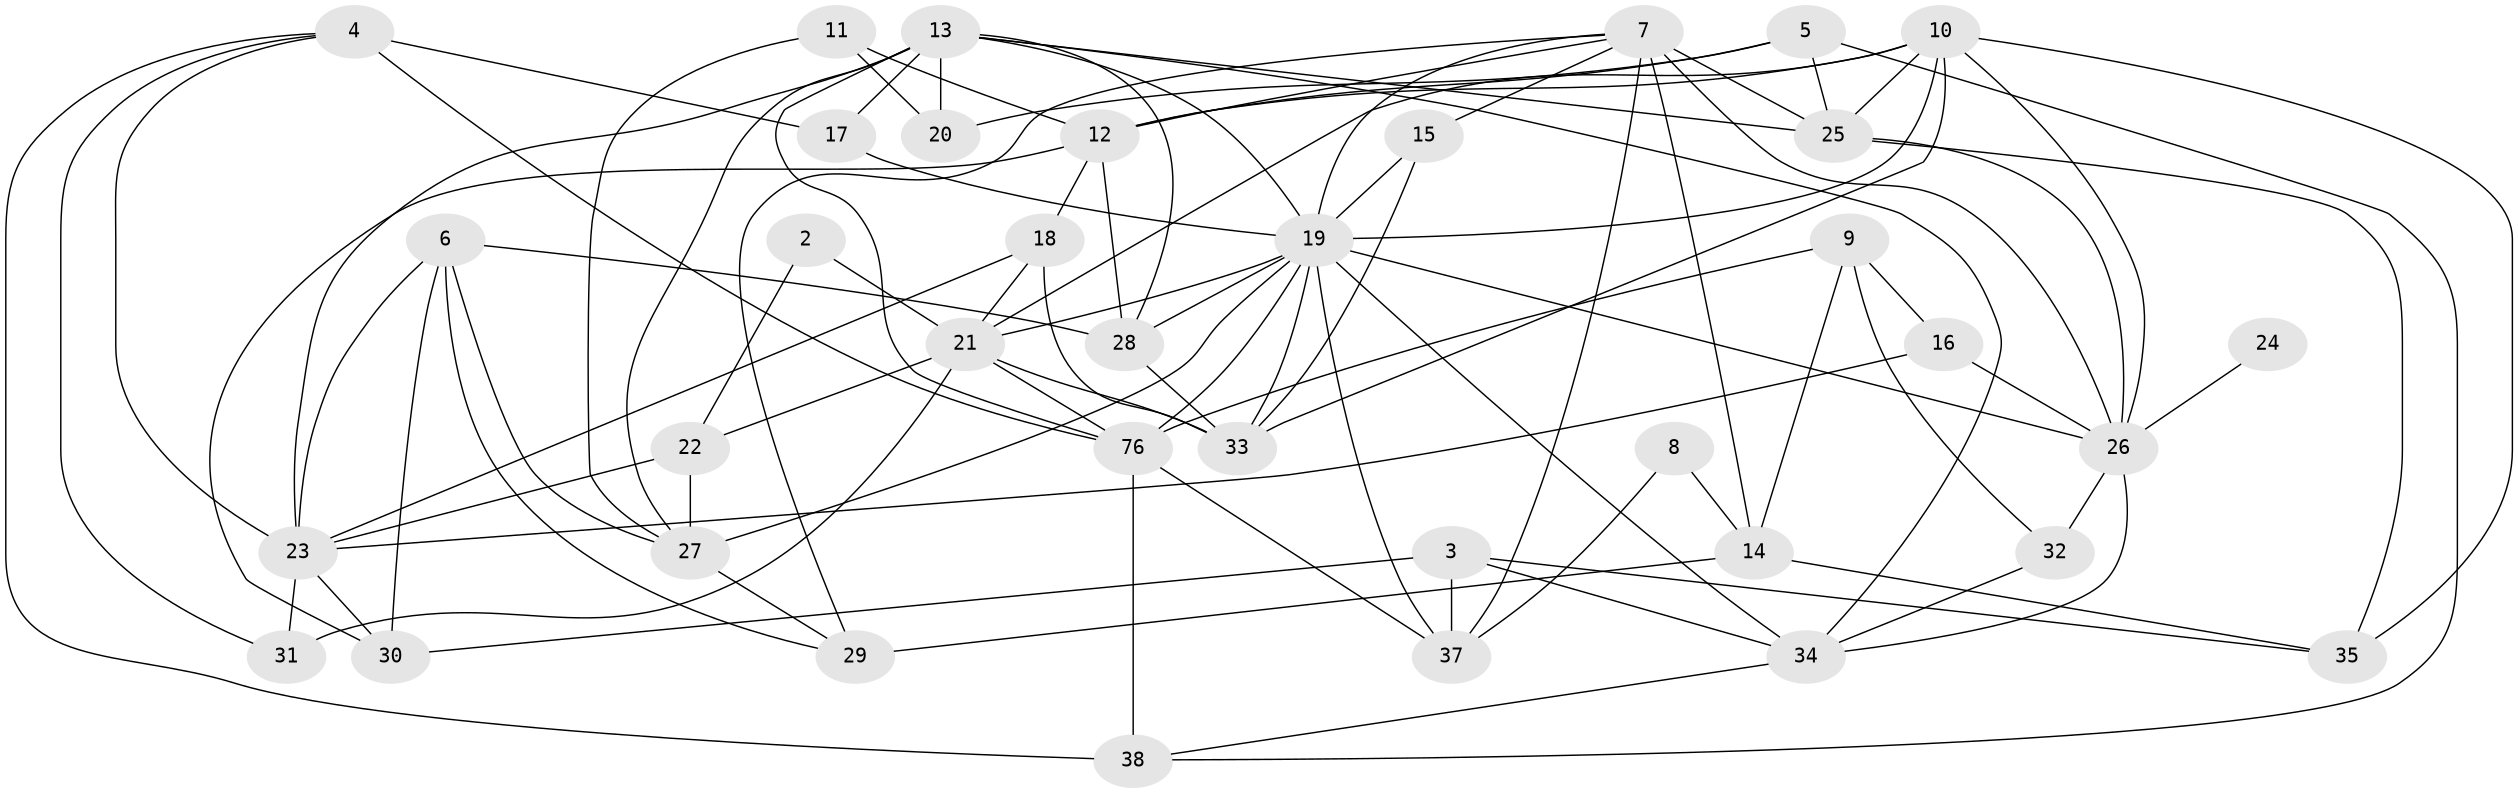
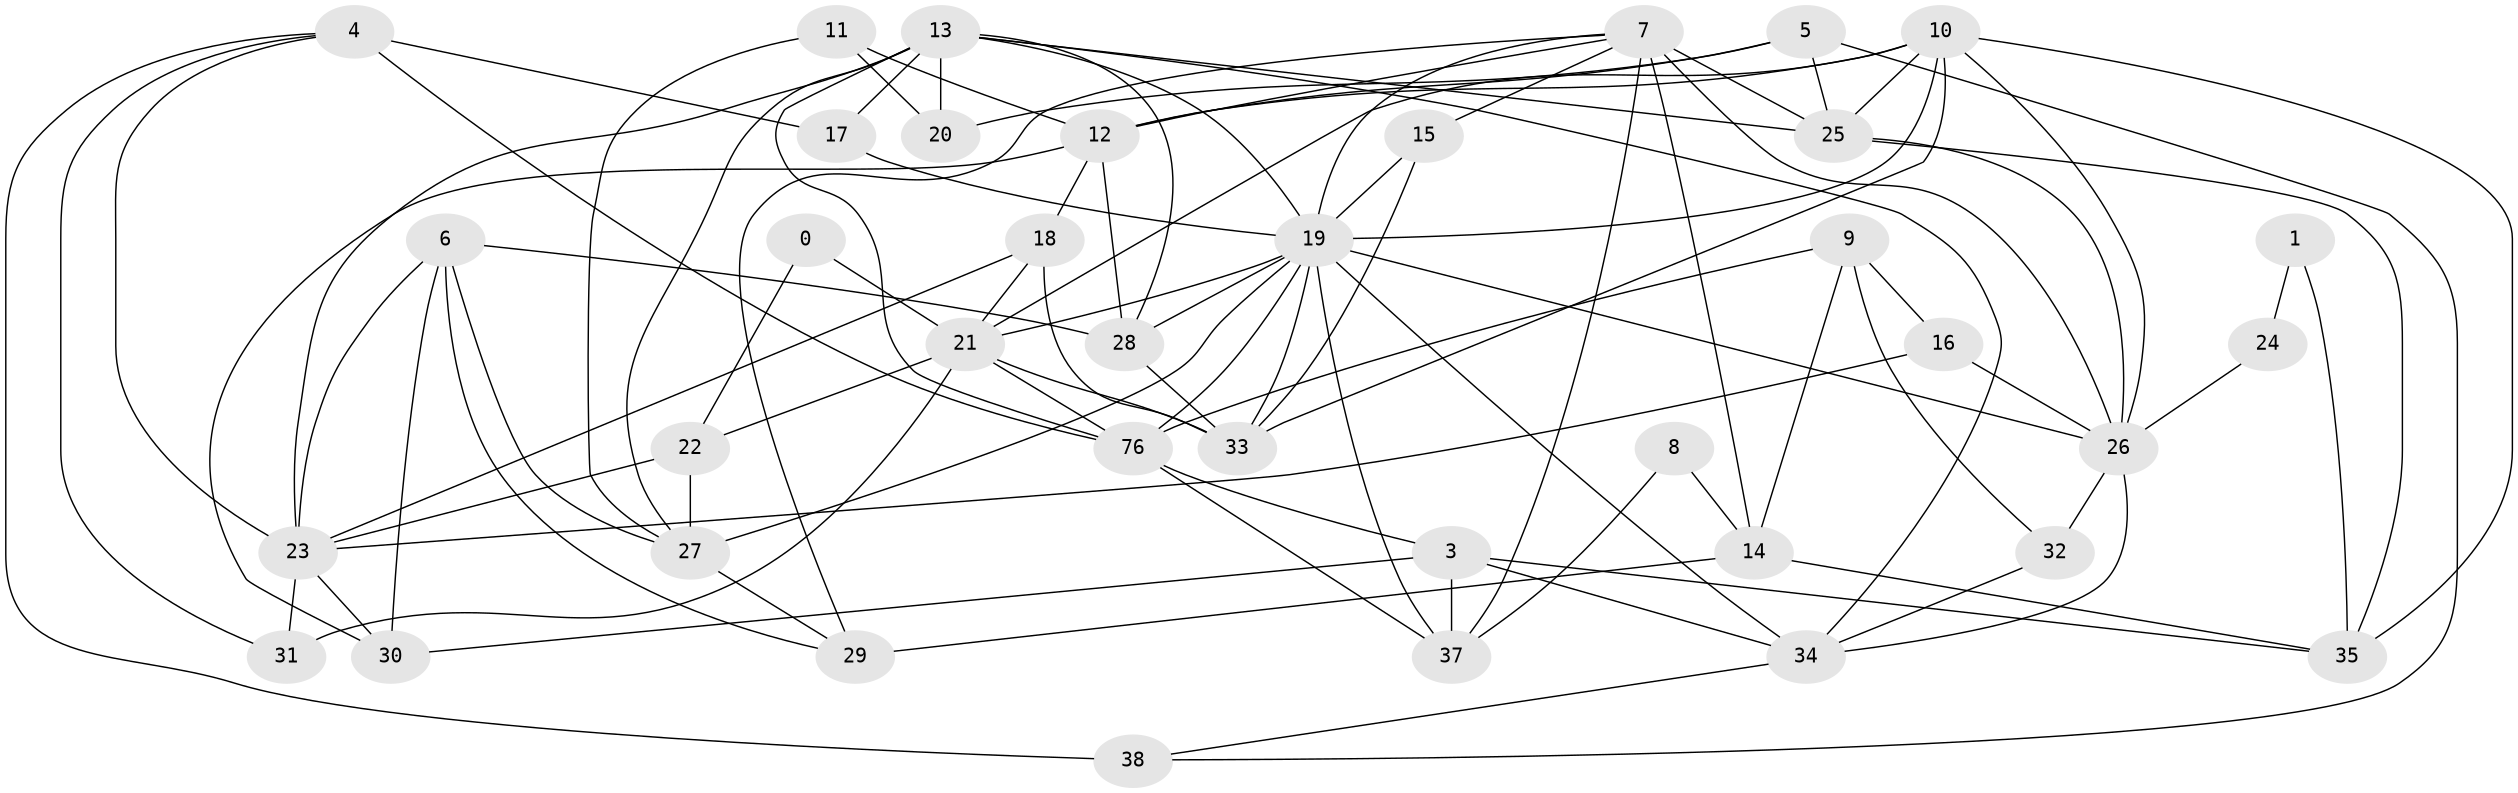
node "2": label "2" -> "0"
node "1": added
edge "76" -- "38": now "76" -- "3"
